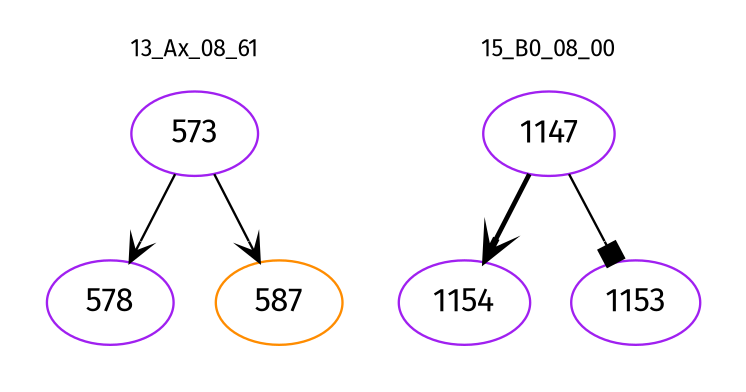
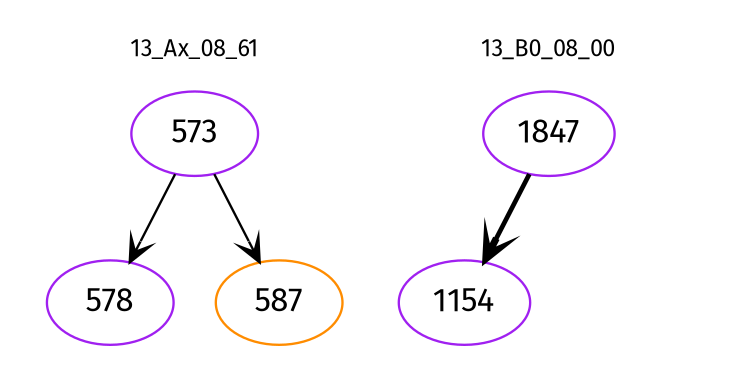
cluster "15_B0_08_00": label "15_B0_08_00" -> "13_B0_08_00"
node "1147": label "1147" -> "1847"
node "1153": removed
